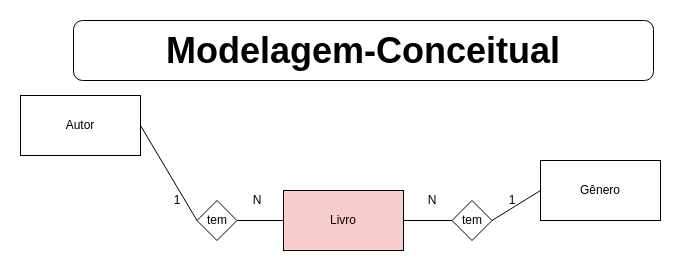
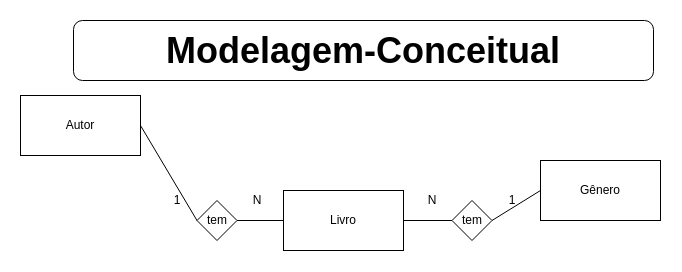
node "Livro": fillcolor #f8cecc -> #ffffff
